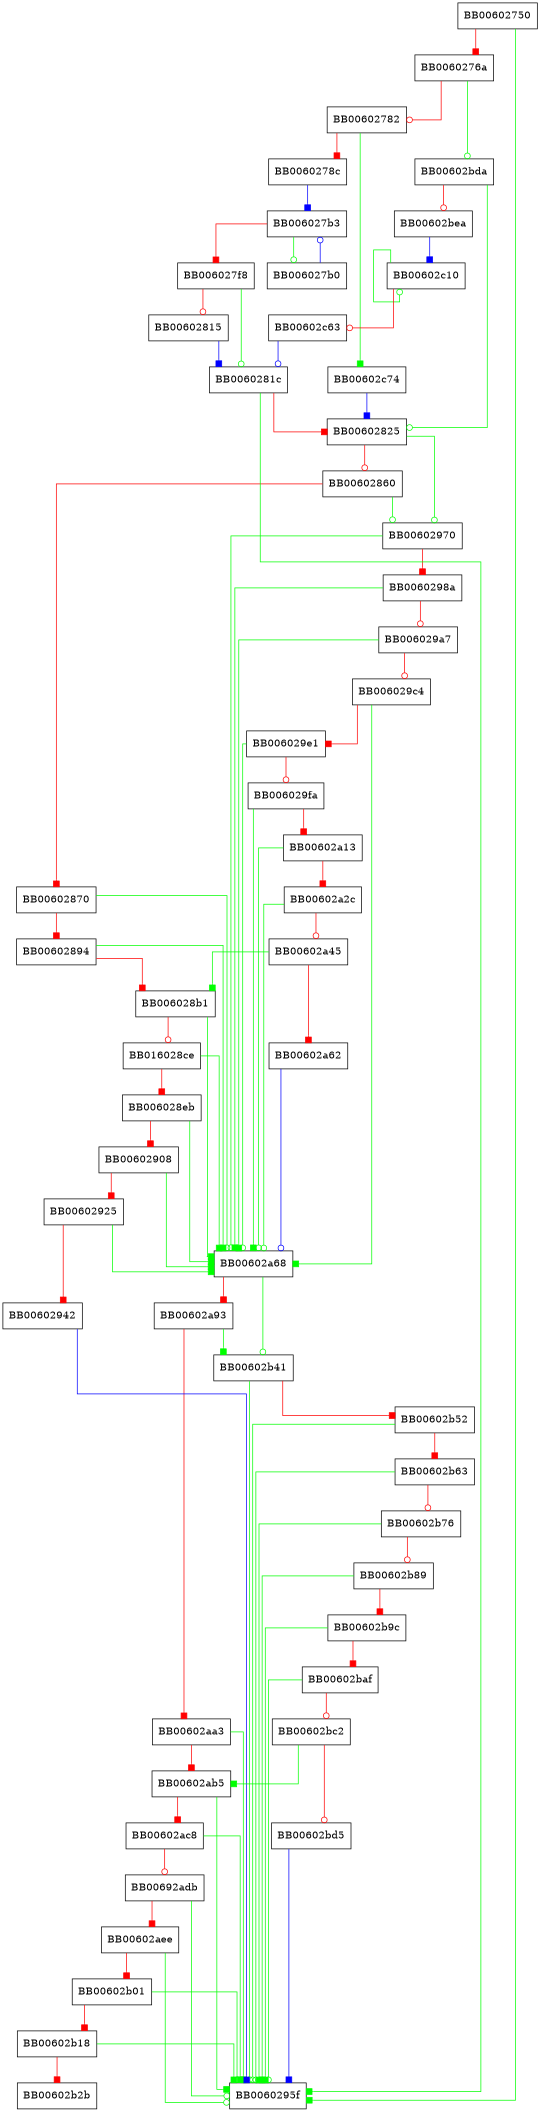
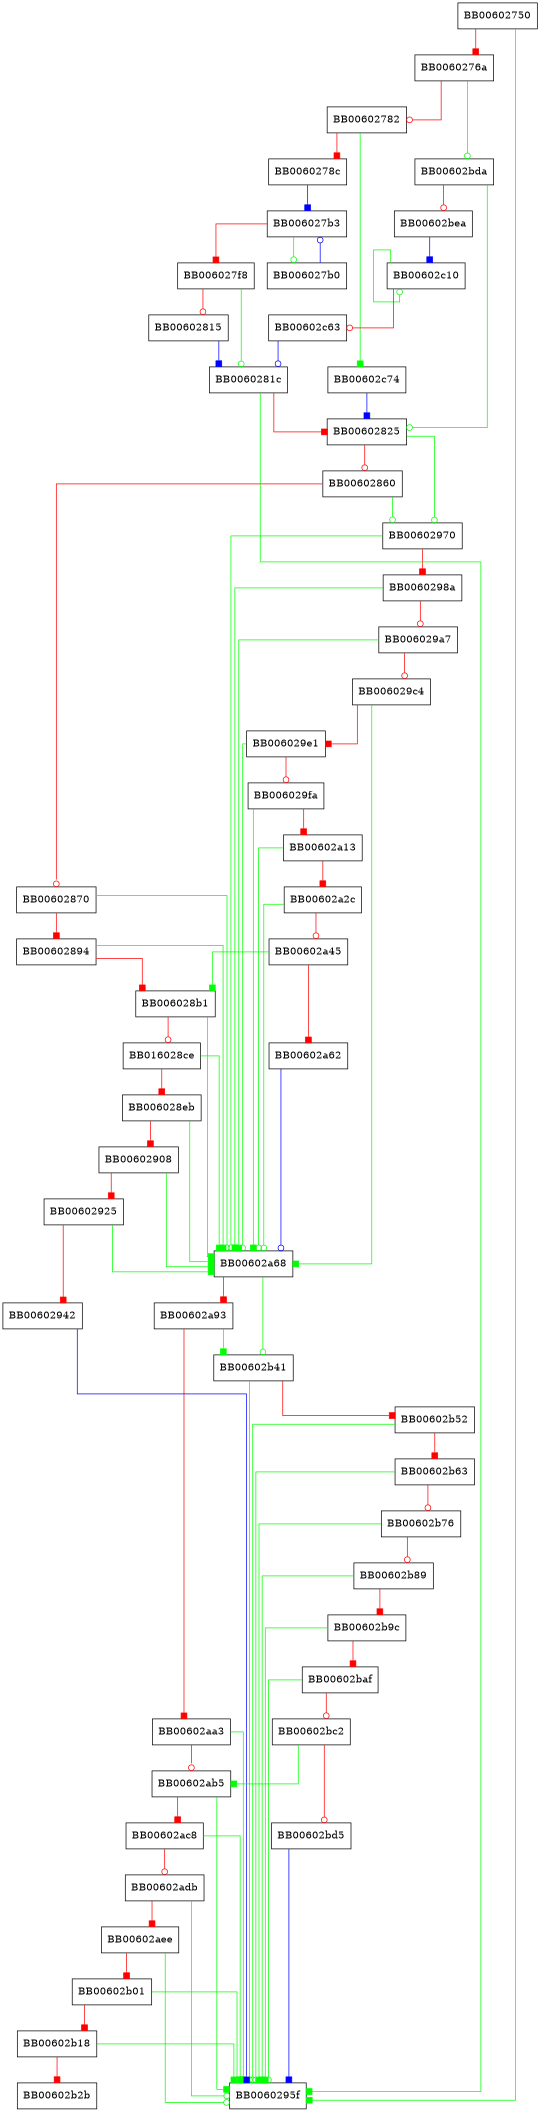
edge "BB00602860" -> "BB00602870": arrowhead box -> odot
edge "BB00602aa3" -> "BB00602ab5": arrowhead box -> odot
node "BB00692adb": label "BB00692adb" -> "BB00602adb"
